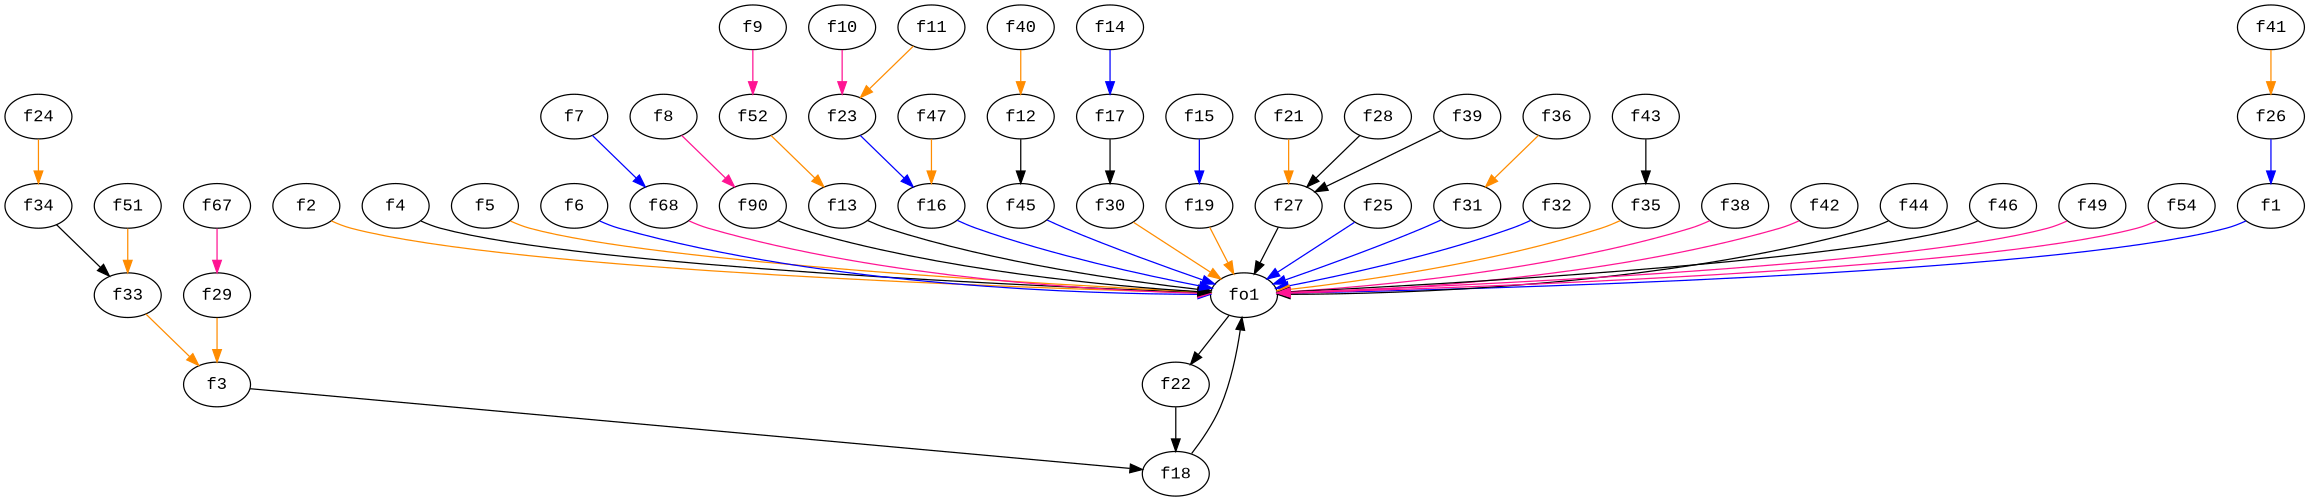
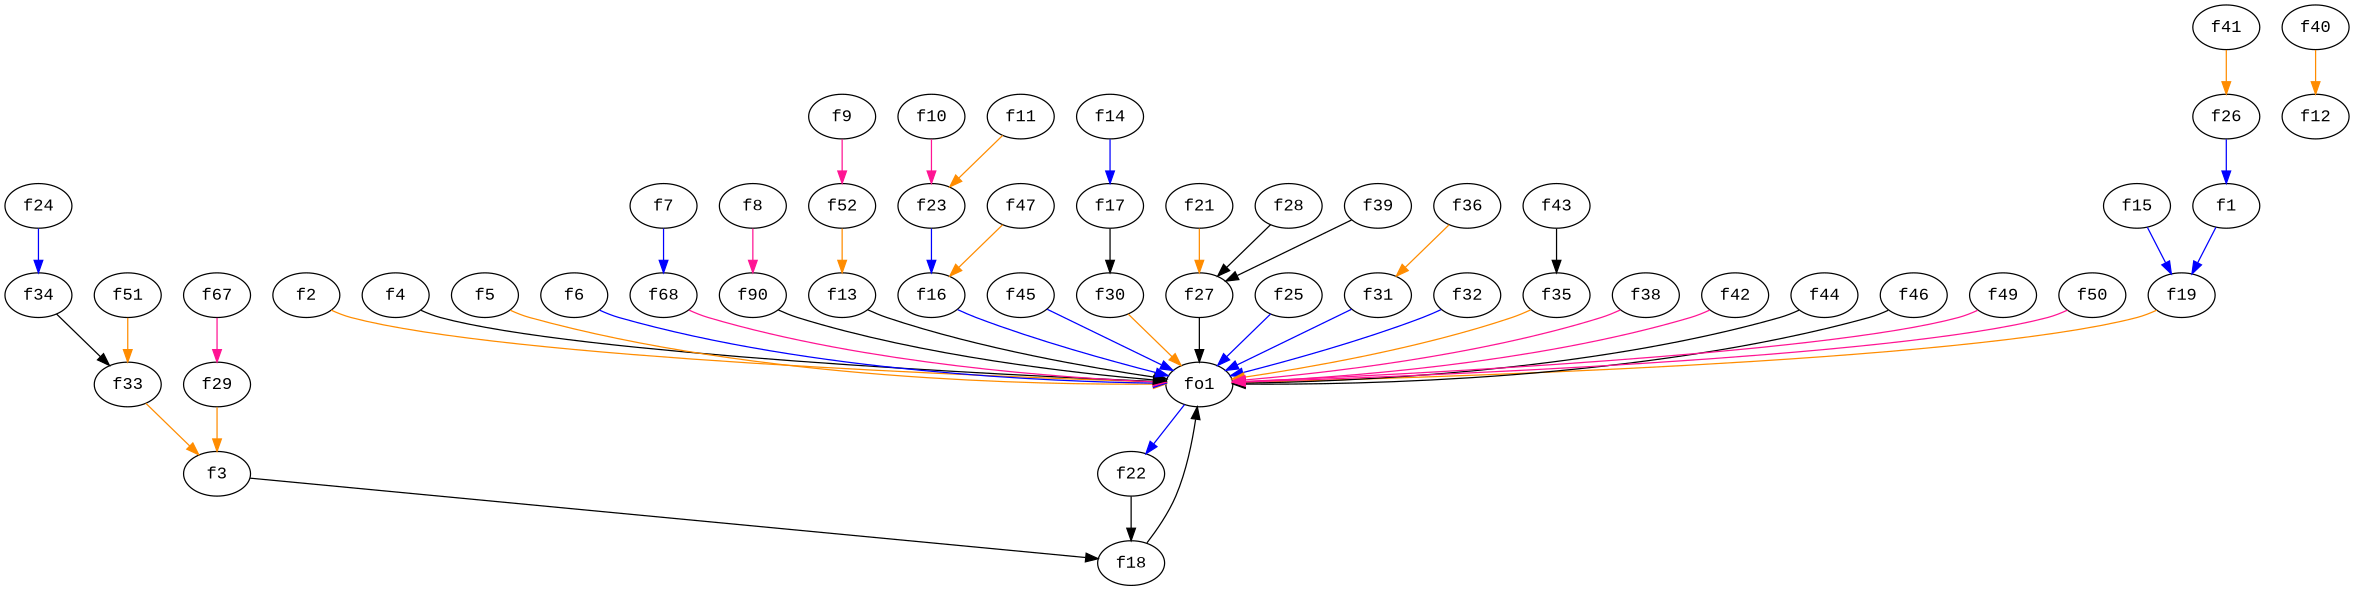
edge "f24" -> "f34": color darkorange -> blue
edge "f12" -> "f45": removed
node "f54": label "f54" -> "f50"
edge "f1" -> "fo1": now "f1" -> "f19"
edge "fo1" -> "f22": color black -> blue
